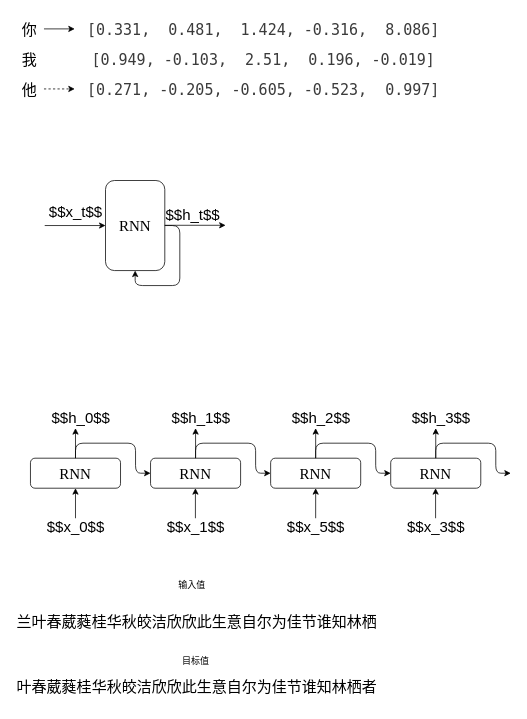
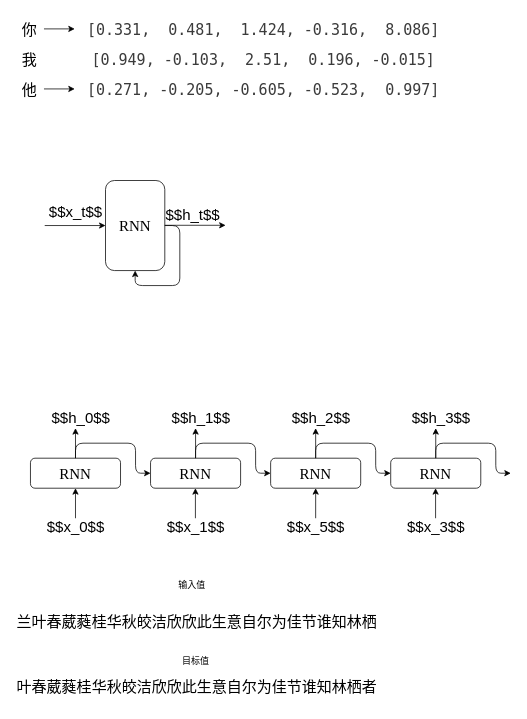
node "[0.949, -0.103, 2.51, 0.196, -0.019]": label "[0.949, -0.103, 2.51, 0.196, -0.019]" -> "[0.949, -0.103, 2.51, 0.196, -0.015]"
edge "他" -> "[0.271, -0.205, -0.605, -0.523, 0.997]": style dashed -> solid
